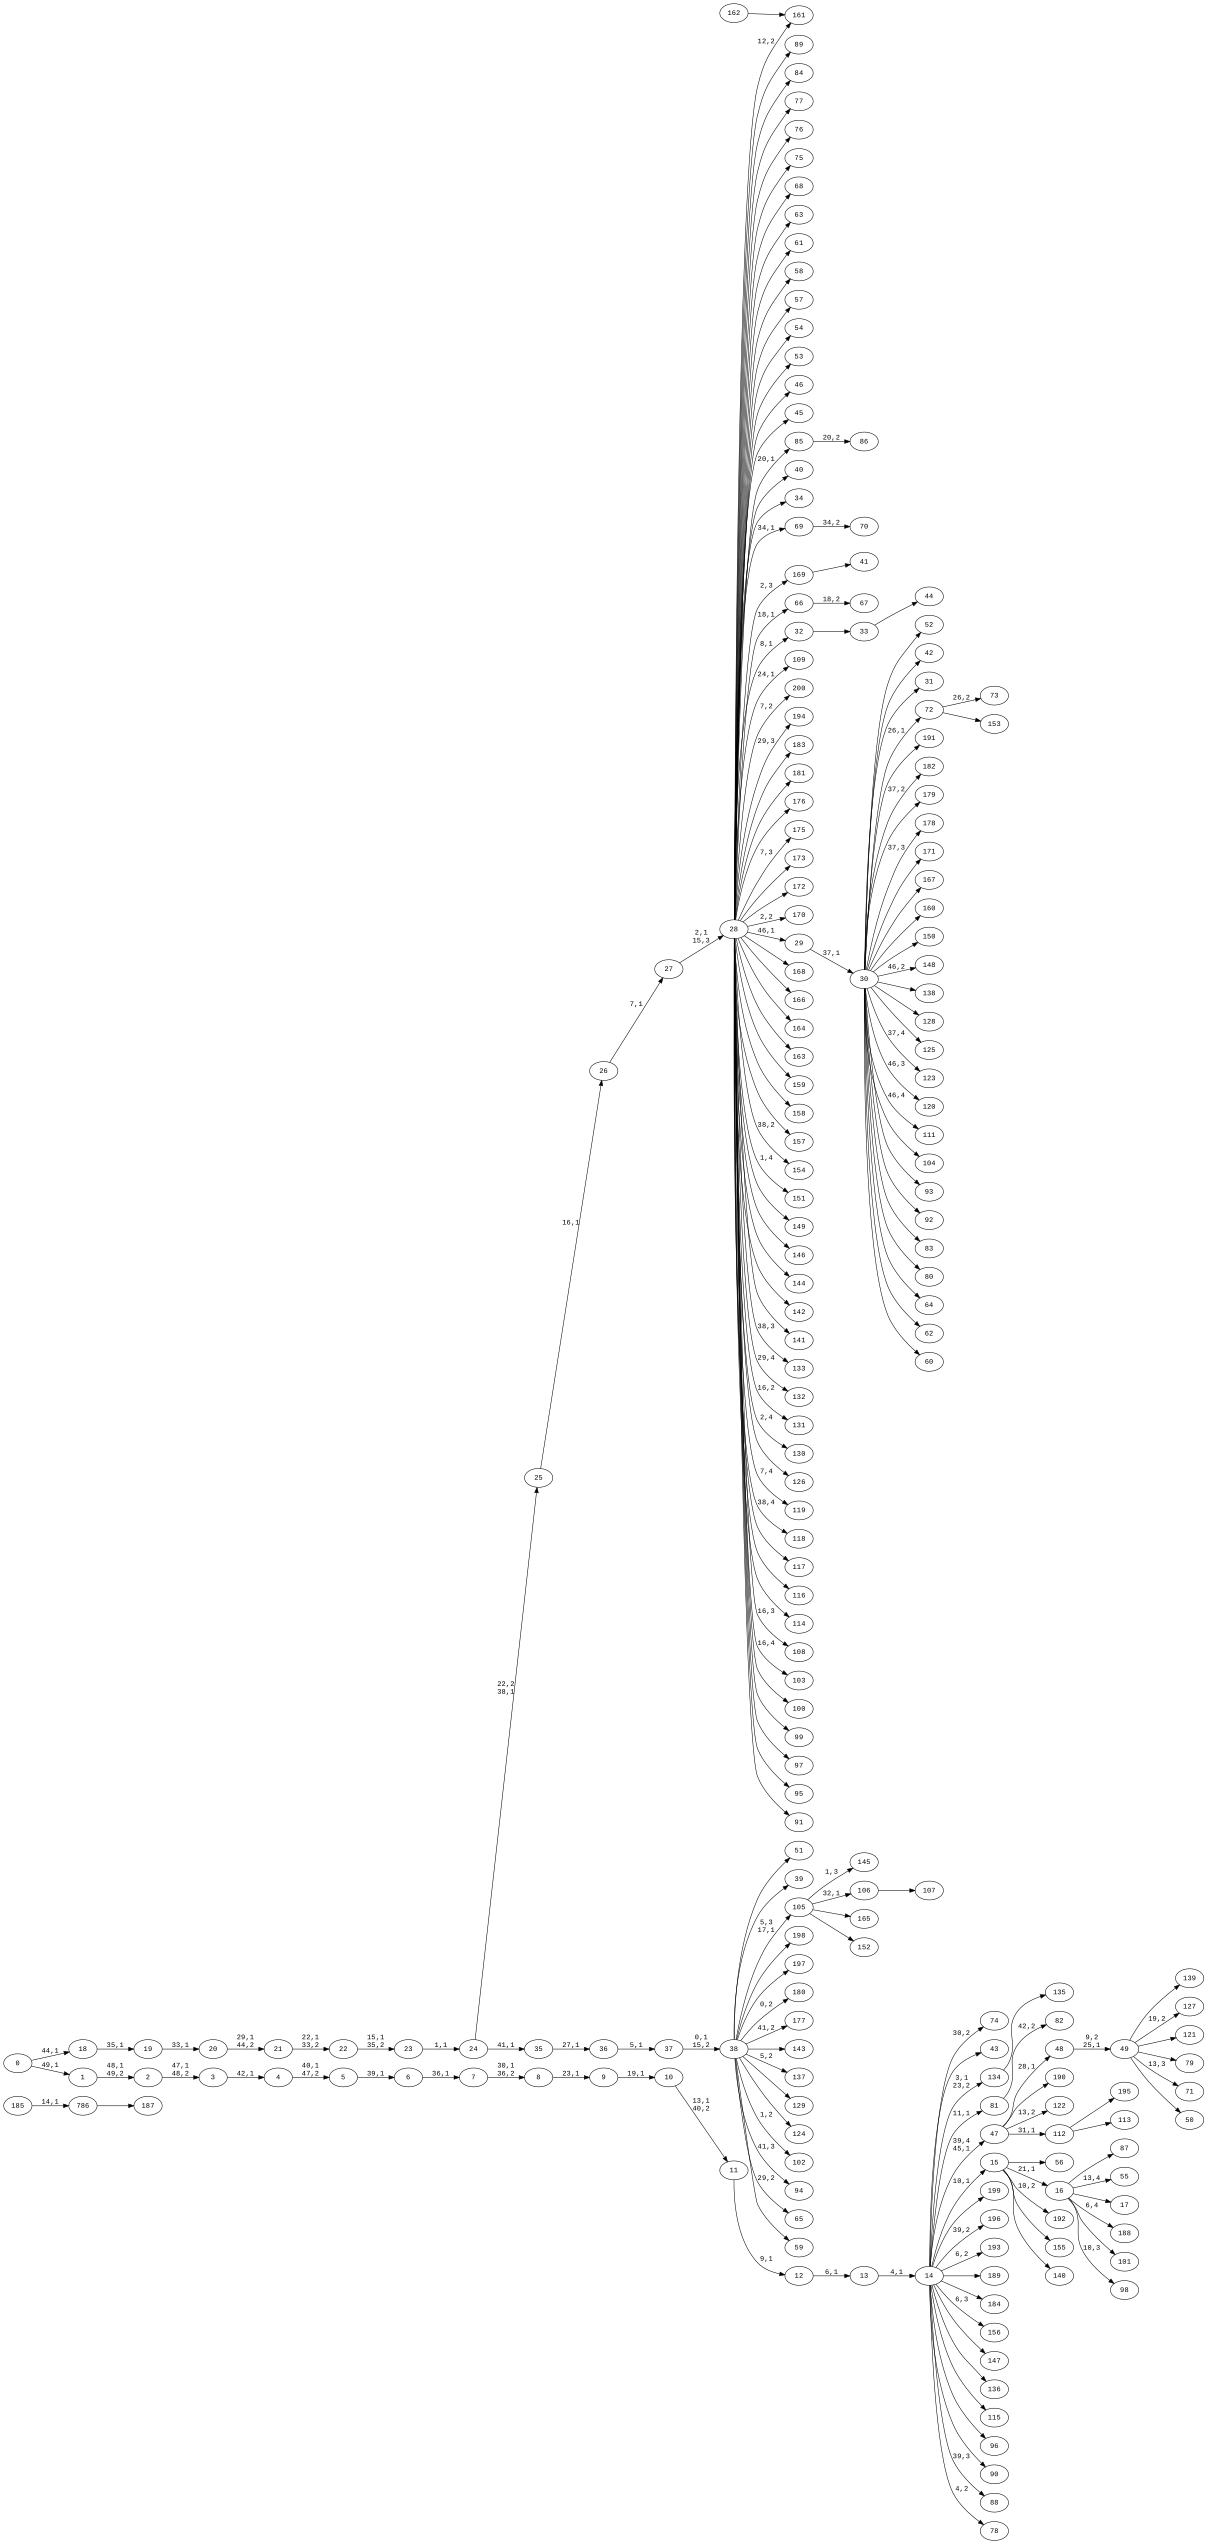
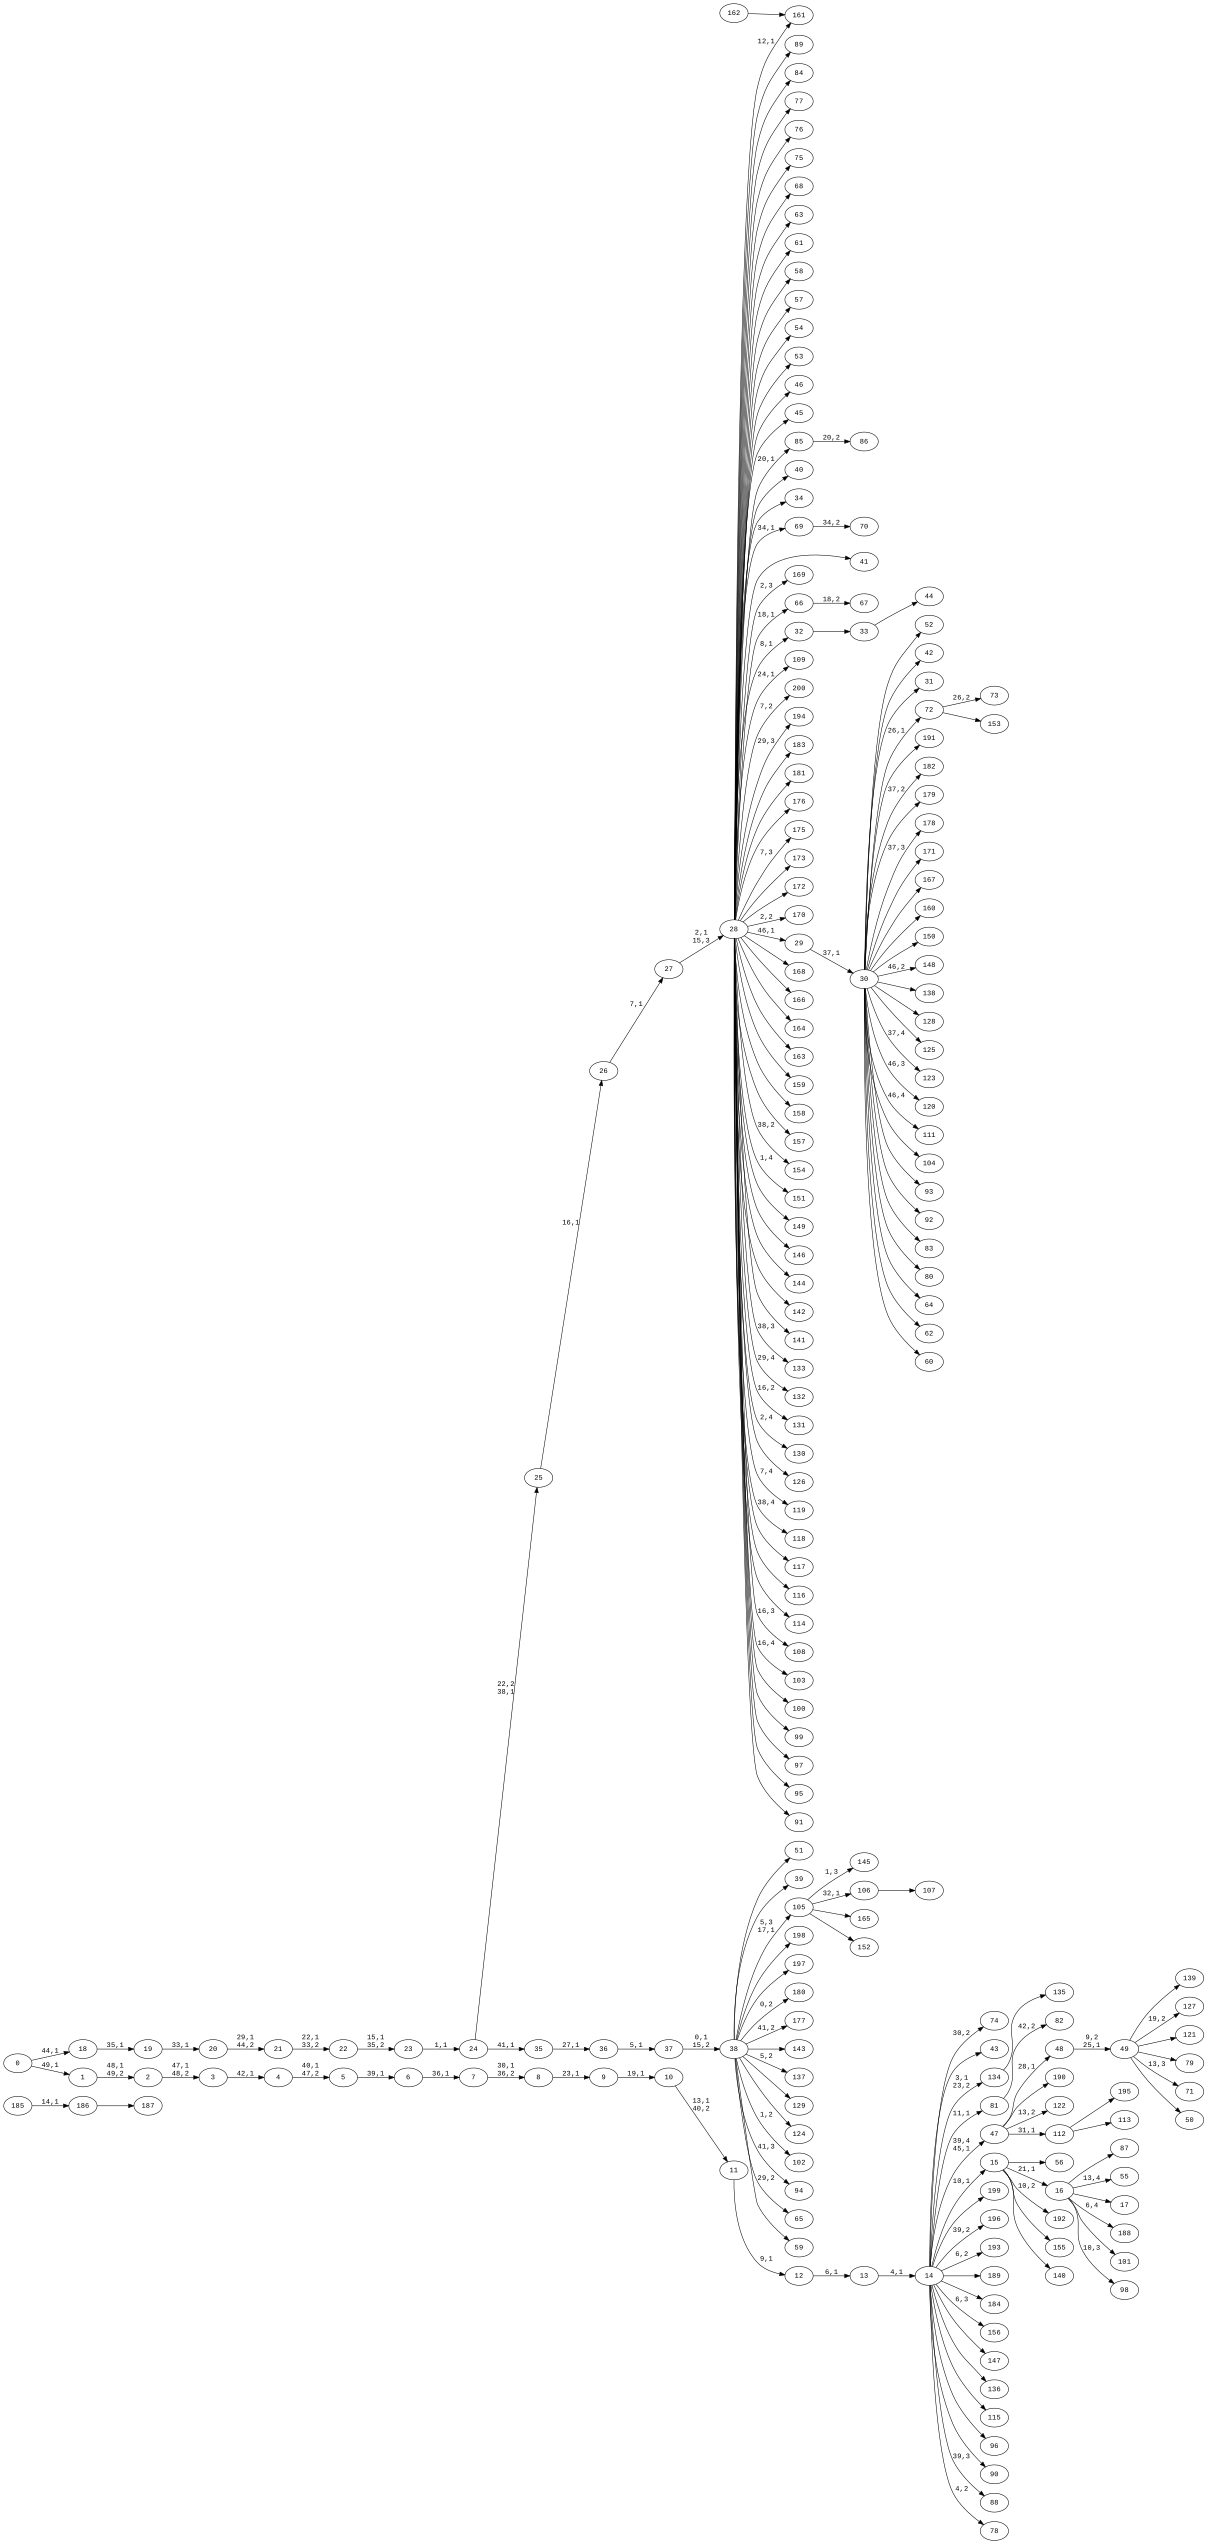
edge "28" -> "161": label "12,2" -> "12,1"
edge "169" -> "41": now "28" -> "41"
node "786": label "786" -> "186"
